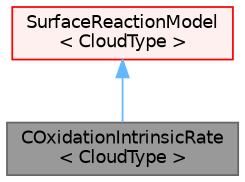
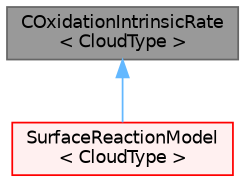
edge "COxidationIntrinsicRate < CloudType >" -> "SurfaceReactionModel < CloudType >": reversed
